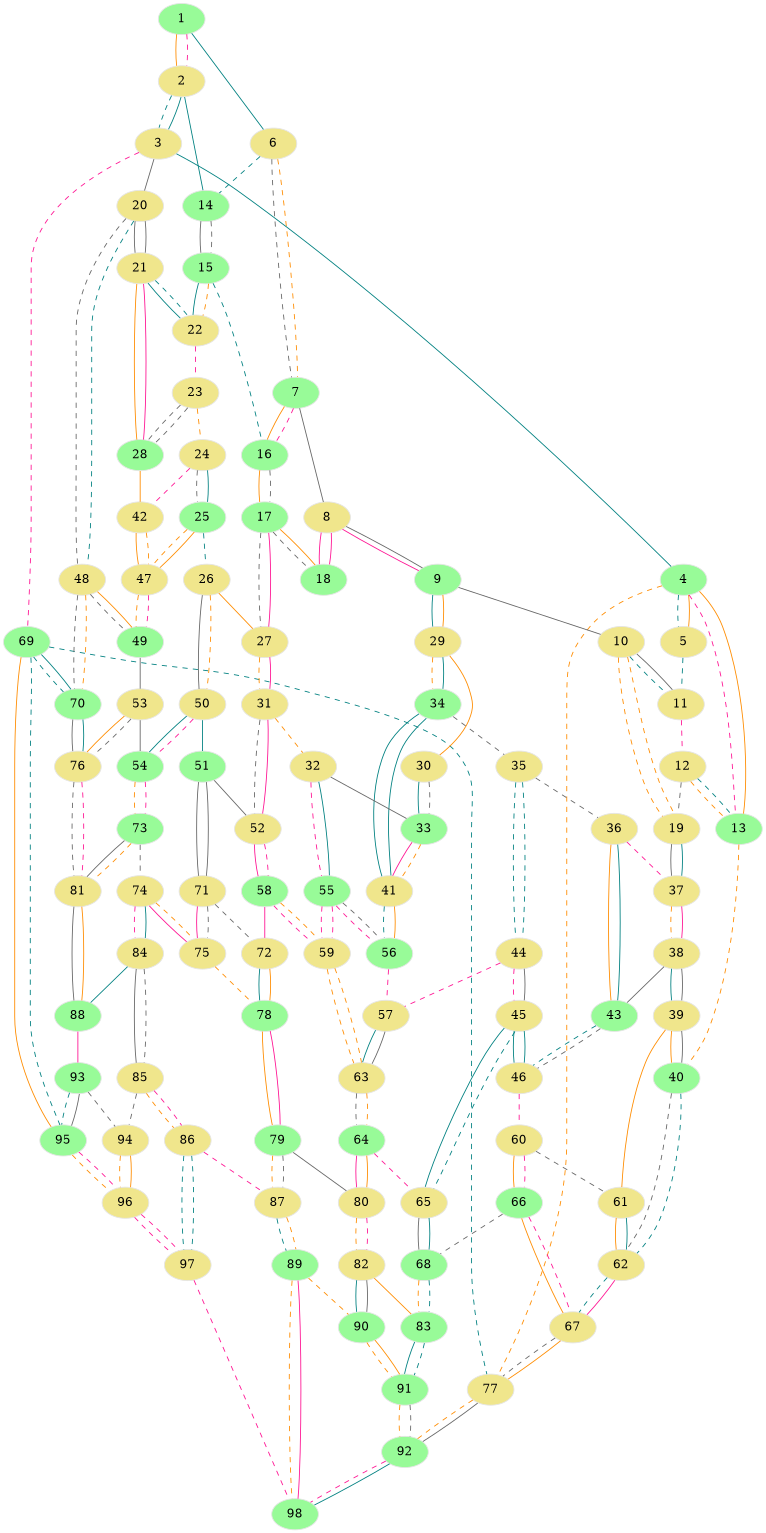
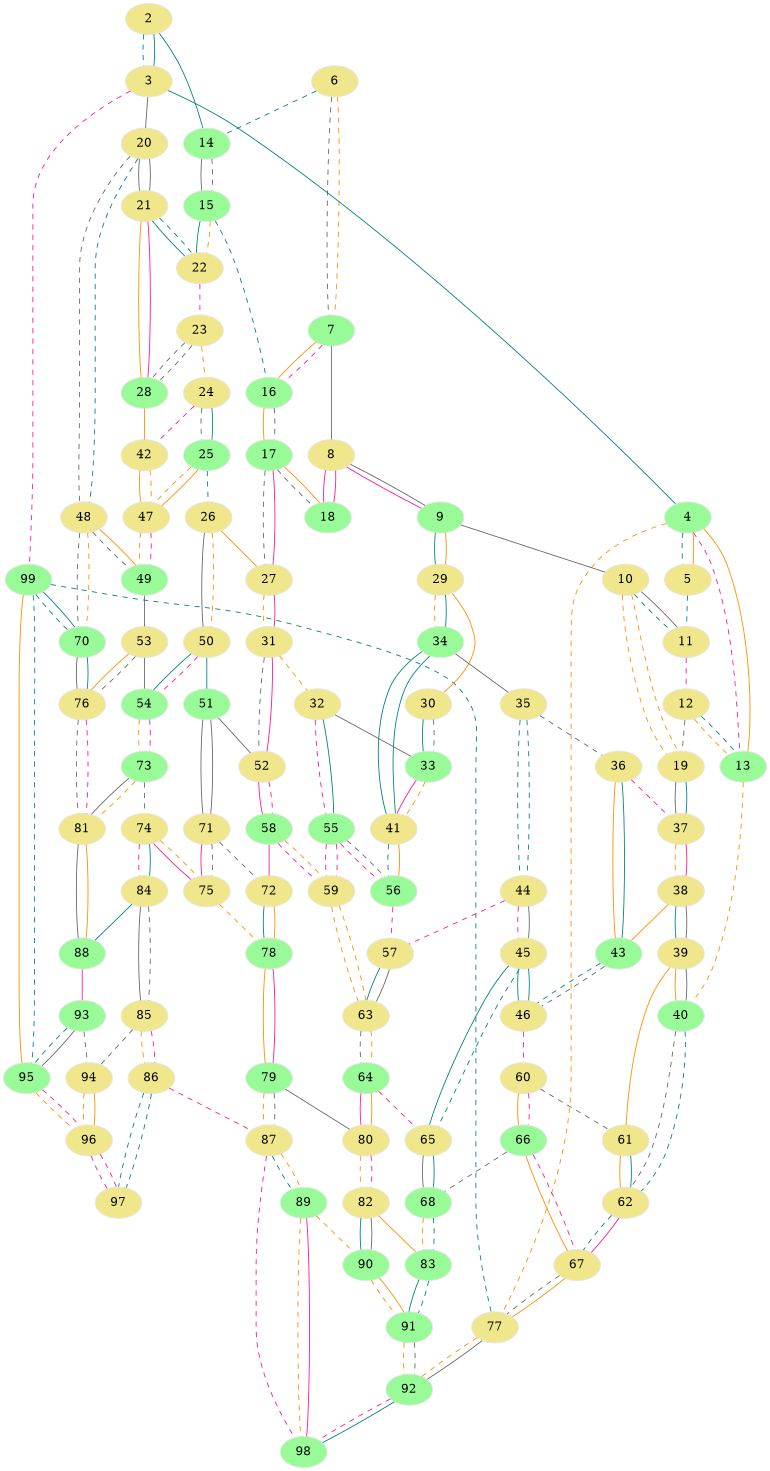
node "1": removed
node "69": label "69" -> "99"
edge "34" -- "35": style dashed -> solid
edge "38" -- "43": color gray40 -> darkorange
edge "97" -- "98": now "87" -- "98"
